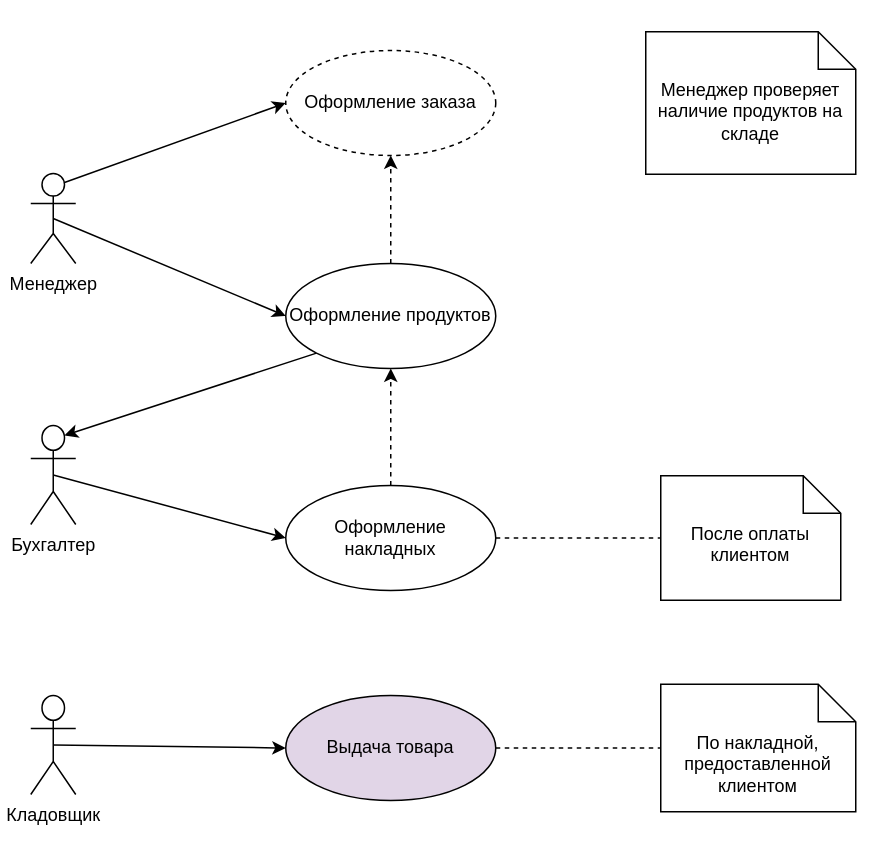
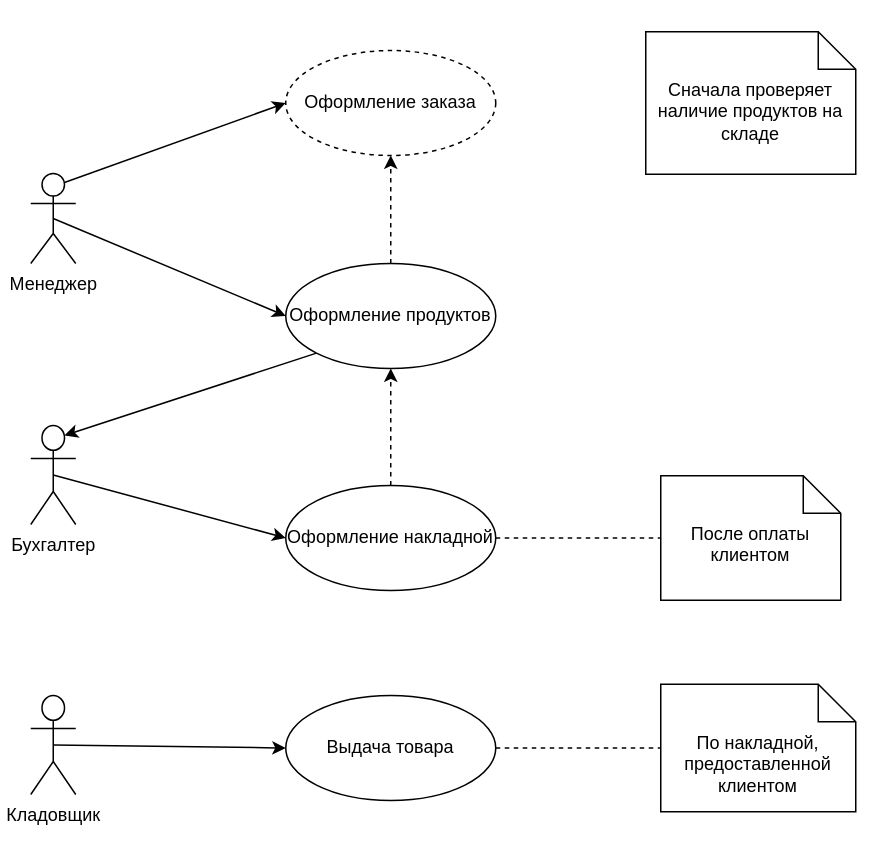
node "Менеджер проверяет наличие продуктов на складе": label "Менеджер проверяет наличие продуктов на складе" -> "Сначала проверяет наличие продуктов на складе"
node "Оформление накладных": label "Оформление накладных" -> "Оформление накладной"
node "Выдача товара": fillcolor #e1d5e7 -> #ffffff
